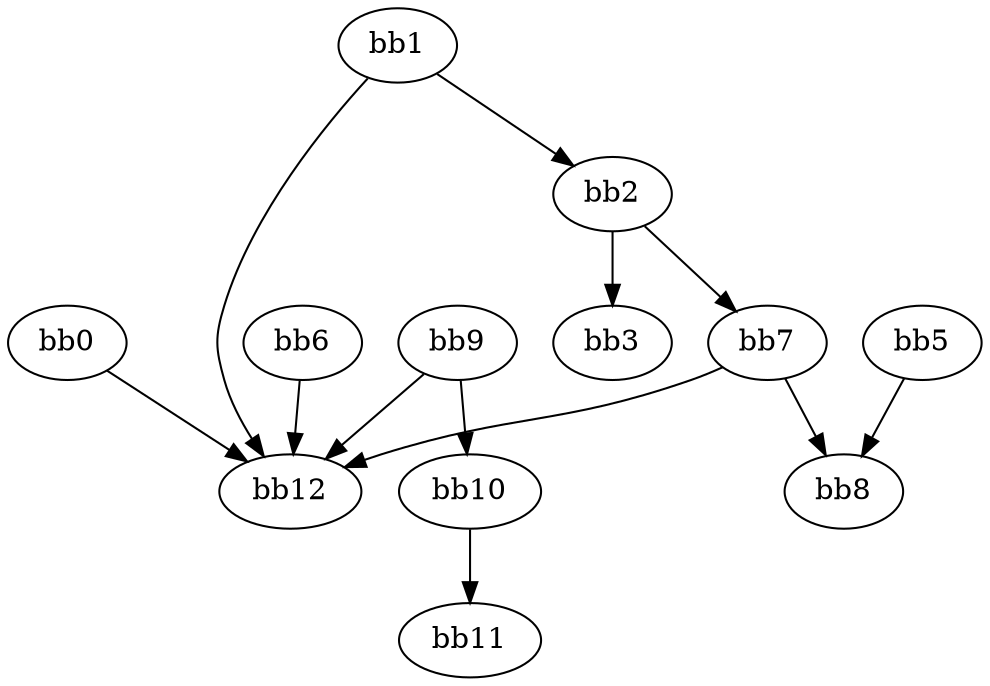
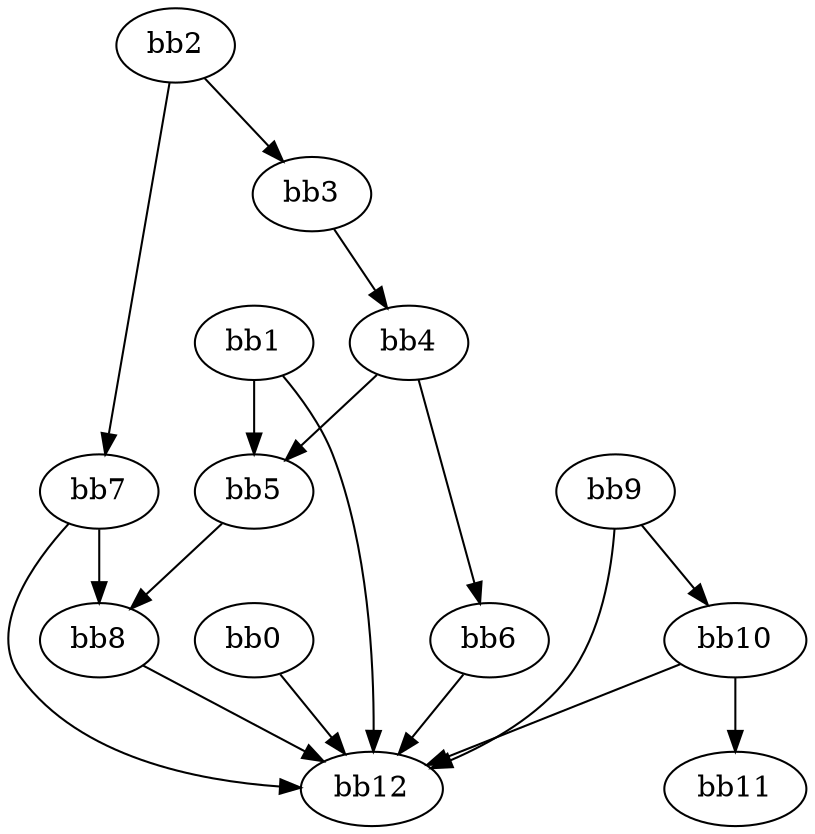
edge "bb1" -> "bb2": now "bb1" -> "bb5"
node "bb4": added
edge "bb8" -> "bb12": added
edge "bb10" -> "bb12": added
